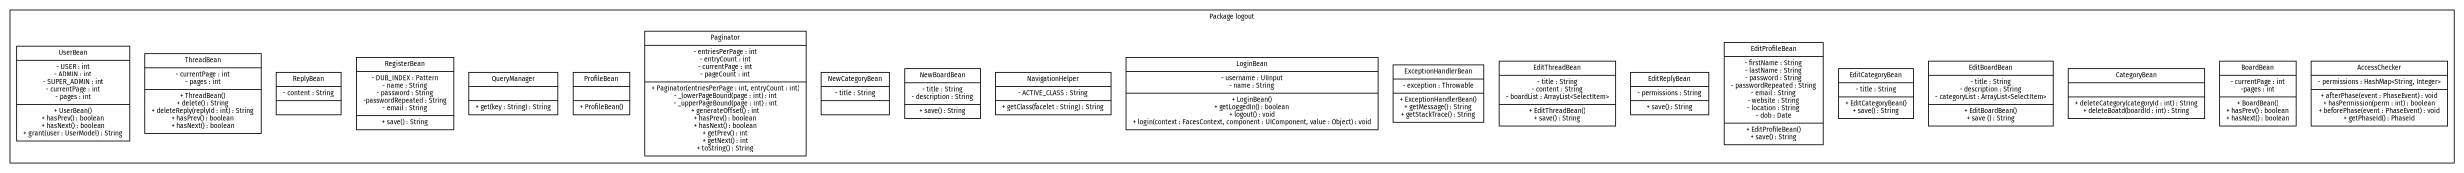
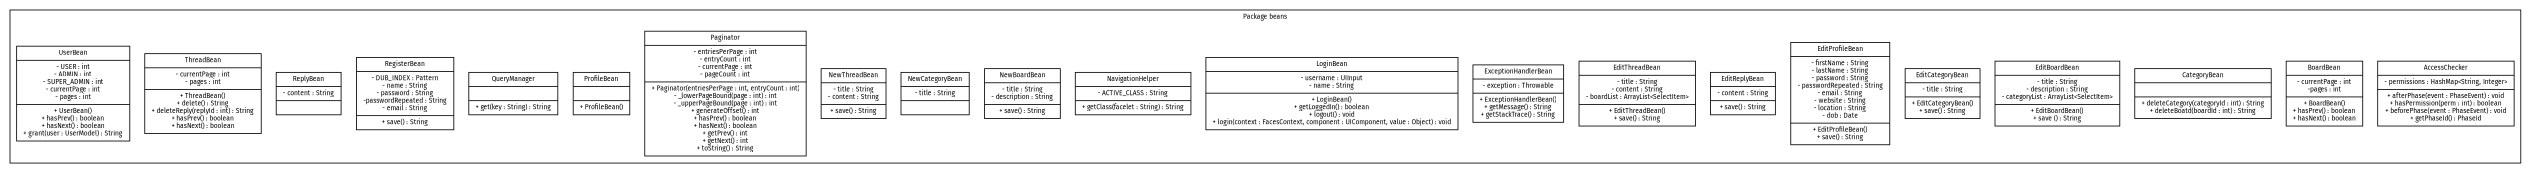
cluster "Package logout": label "Package logout" -> "Package beans"
node "EditReplyBean": text "- permissions : String" -> "- content : String"
node "NewThreadBean": added
